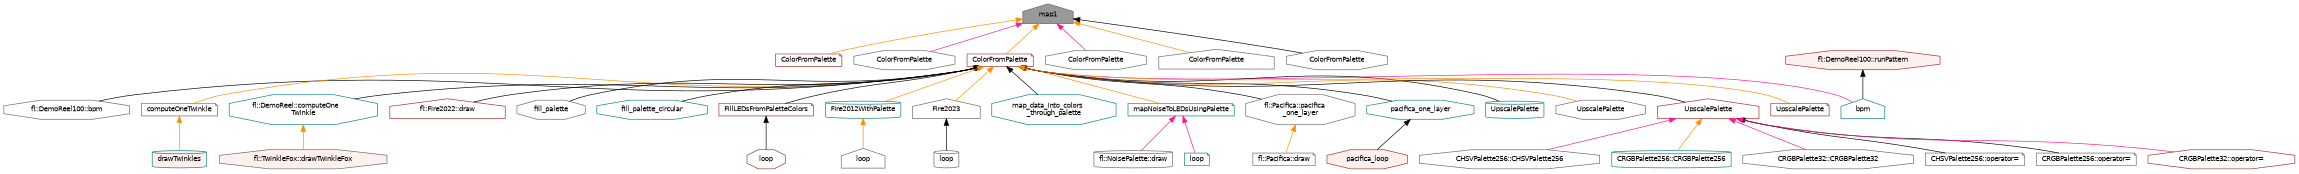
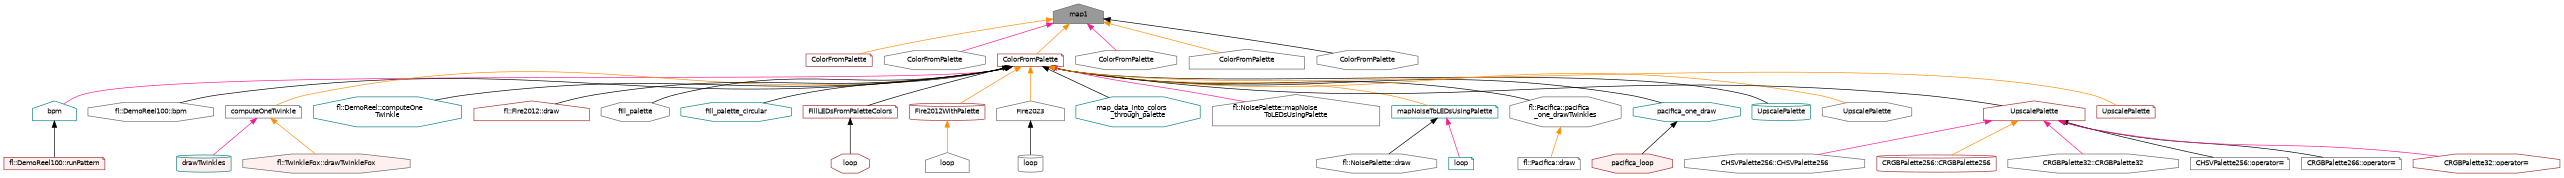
node "fl::DemoReel100::runPattern": shape octagon -> note
edge "bpm" -> "fl::DemoReel100::runPattern": reversed
node "fl::Fire2022::draw": label "fl::Fire2022::draw" -> "fl::Fire2012::draw"
node "Fire2012WithPalette": color teal -> brown
node "fl::Pacifica::pacifica _one_layer": label "fl::Pacifica::pacifica _one_layer" -> "fl::Pacifica::pacifica _one_drawTwinkles"
node "pacifica_one_layer": label "pacifica_one_layer" -> "pacifica_one_draw"
node "fl::NoisePalette::mapNoise ToLEDsUsingPalette": added
edge "fl::NoisePalette::draw" -> "mapNoiseToLEDsUsingPalette": color deeppink -> black
edge "drawTwinkles" -> "computeOneTwinkle": color darkorange -> deeppink
edge "fl::TwinkleFox::drawTwinkleFox" -> "fl::DemoReel::computeOne Twinkle": now "fl::TwinkleFox::drawTwinkleFox" -> "computeOneTwinkle"
node "fl::NoisePalette::draw": shape cylinder -> octagon
node "CRGBPalette256::CRGBPalette256": color teal -> brown
node "CRGBPalette256::operator=": label "CRGBPalette256::operator=" -> "CRGBPalette266::operator="
